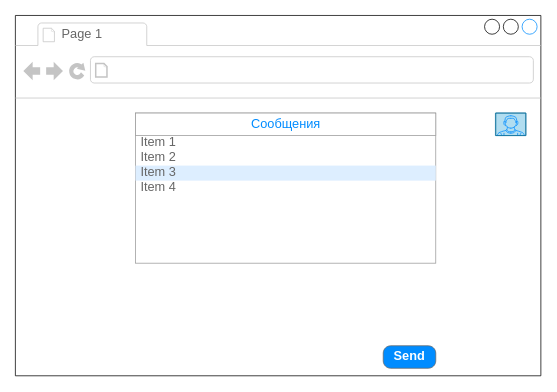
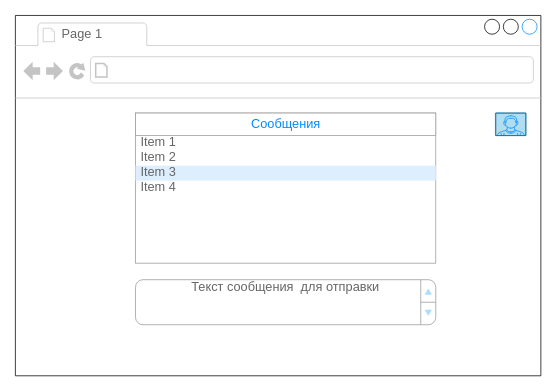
node "Текст сообщения для отправки": added
node "Send": removed
